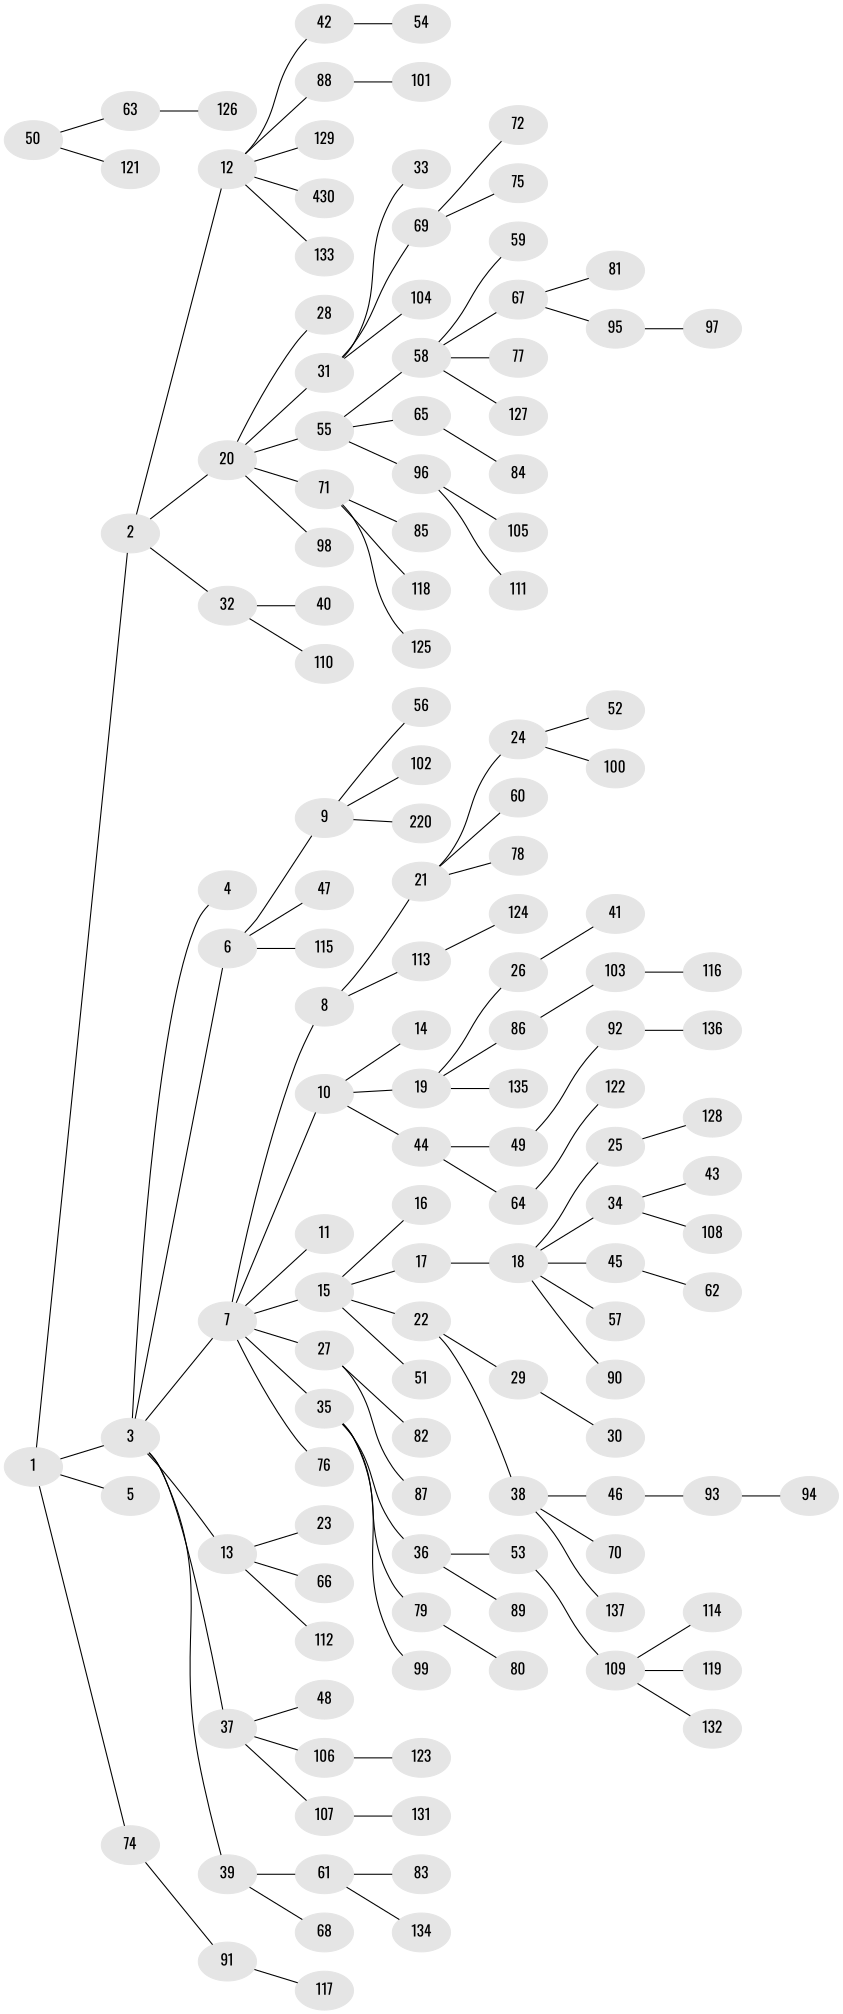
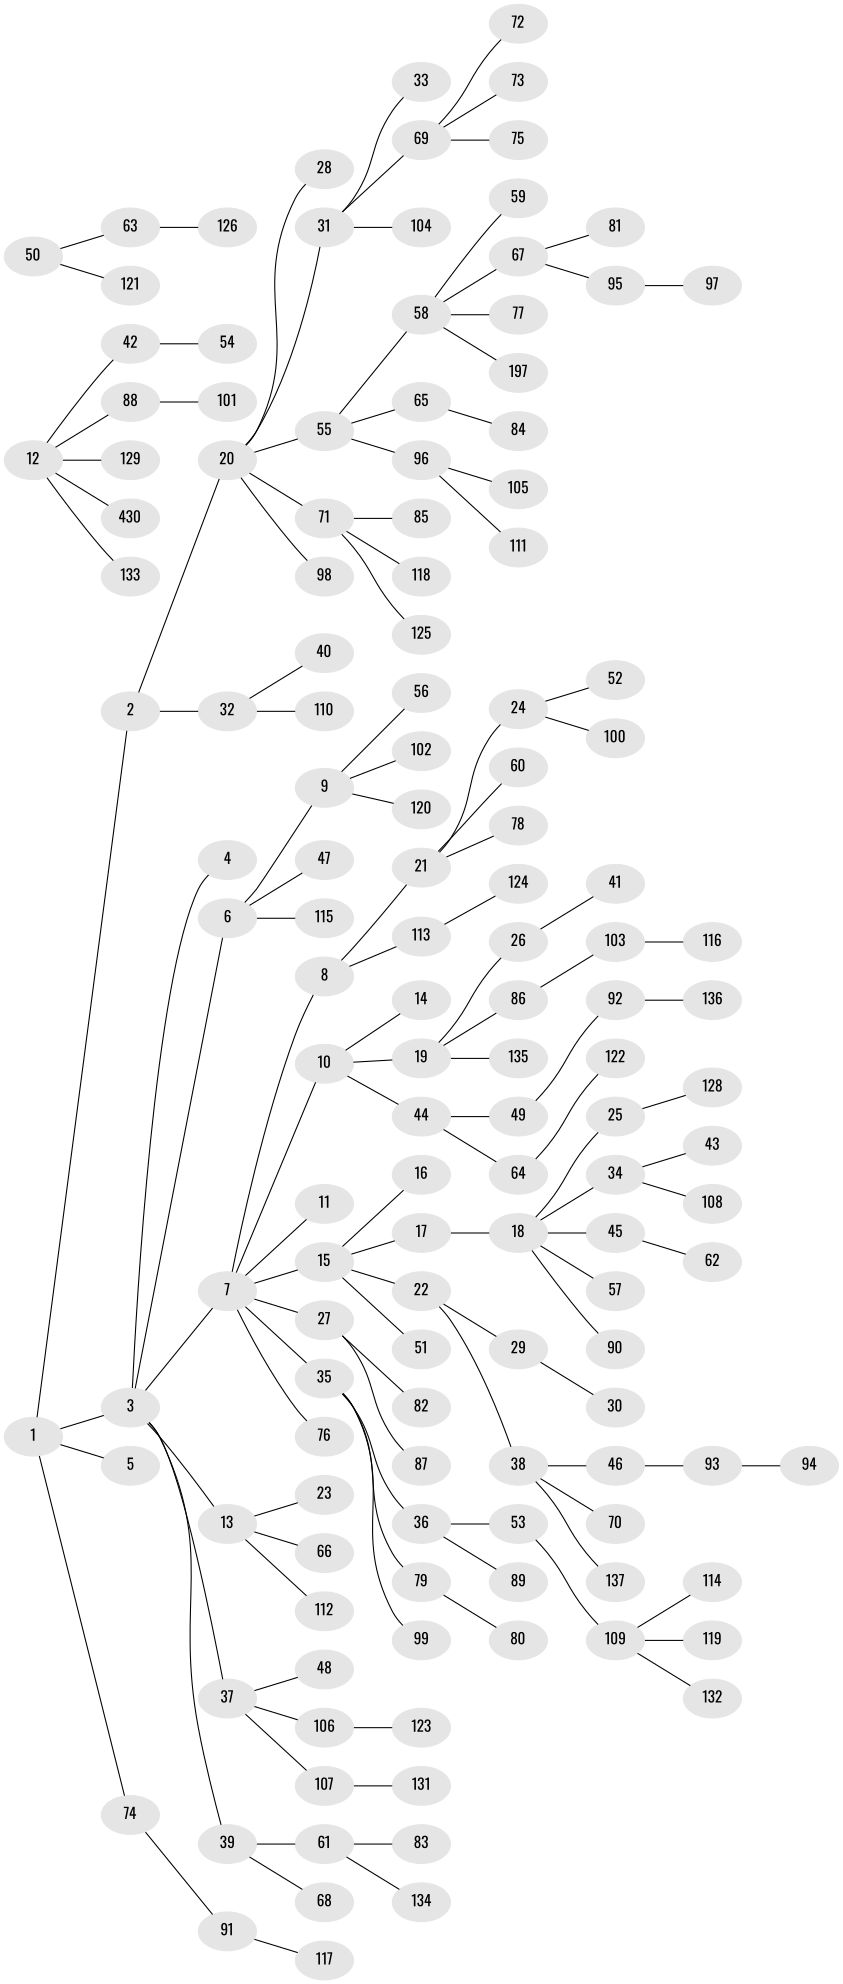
node "73": added
edge "12" -- "2": removed
node "127": label "127" -> "197"
node "220": label "220" -> "120"
